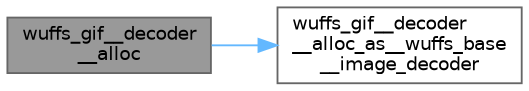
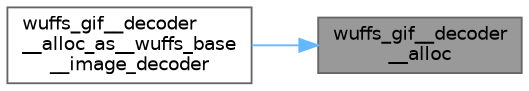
edge "wuffs_gif__decoder __alloc" -> "wuffs_gif__decoder __alloc_as__wuffs_base __image_decoder": reversed
